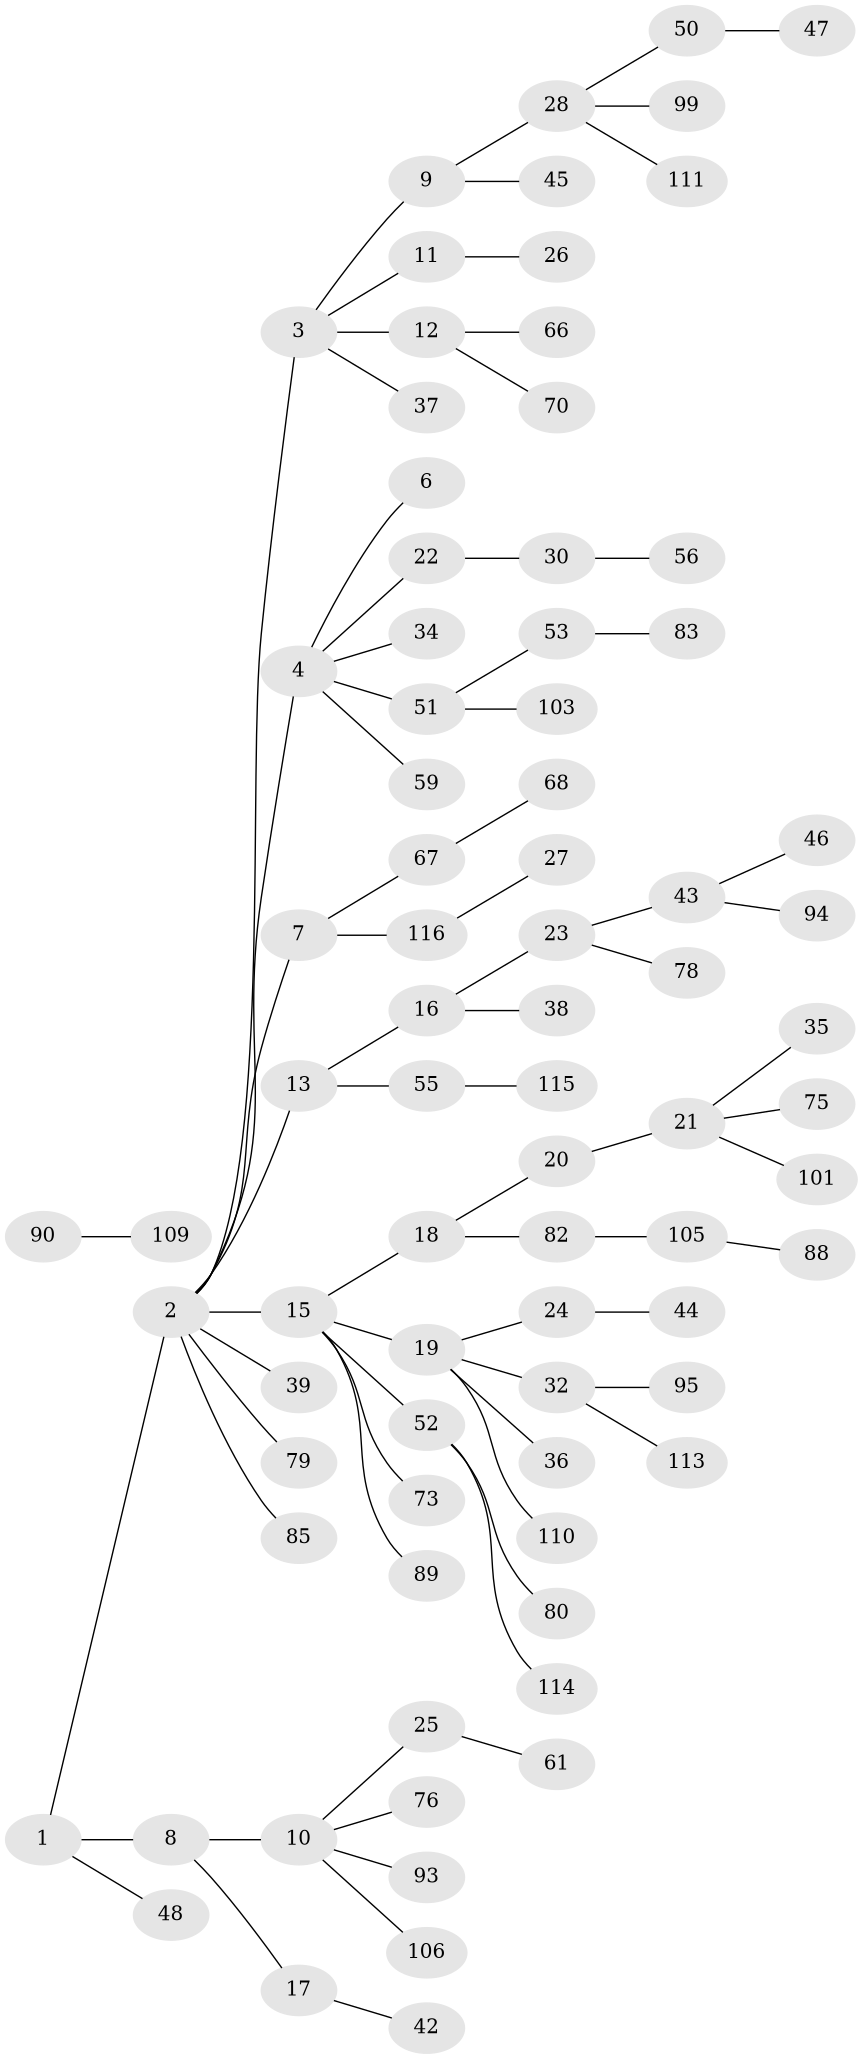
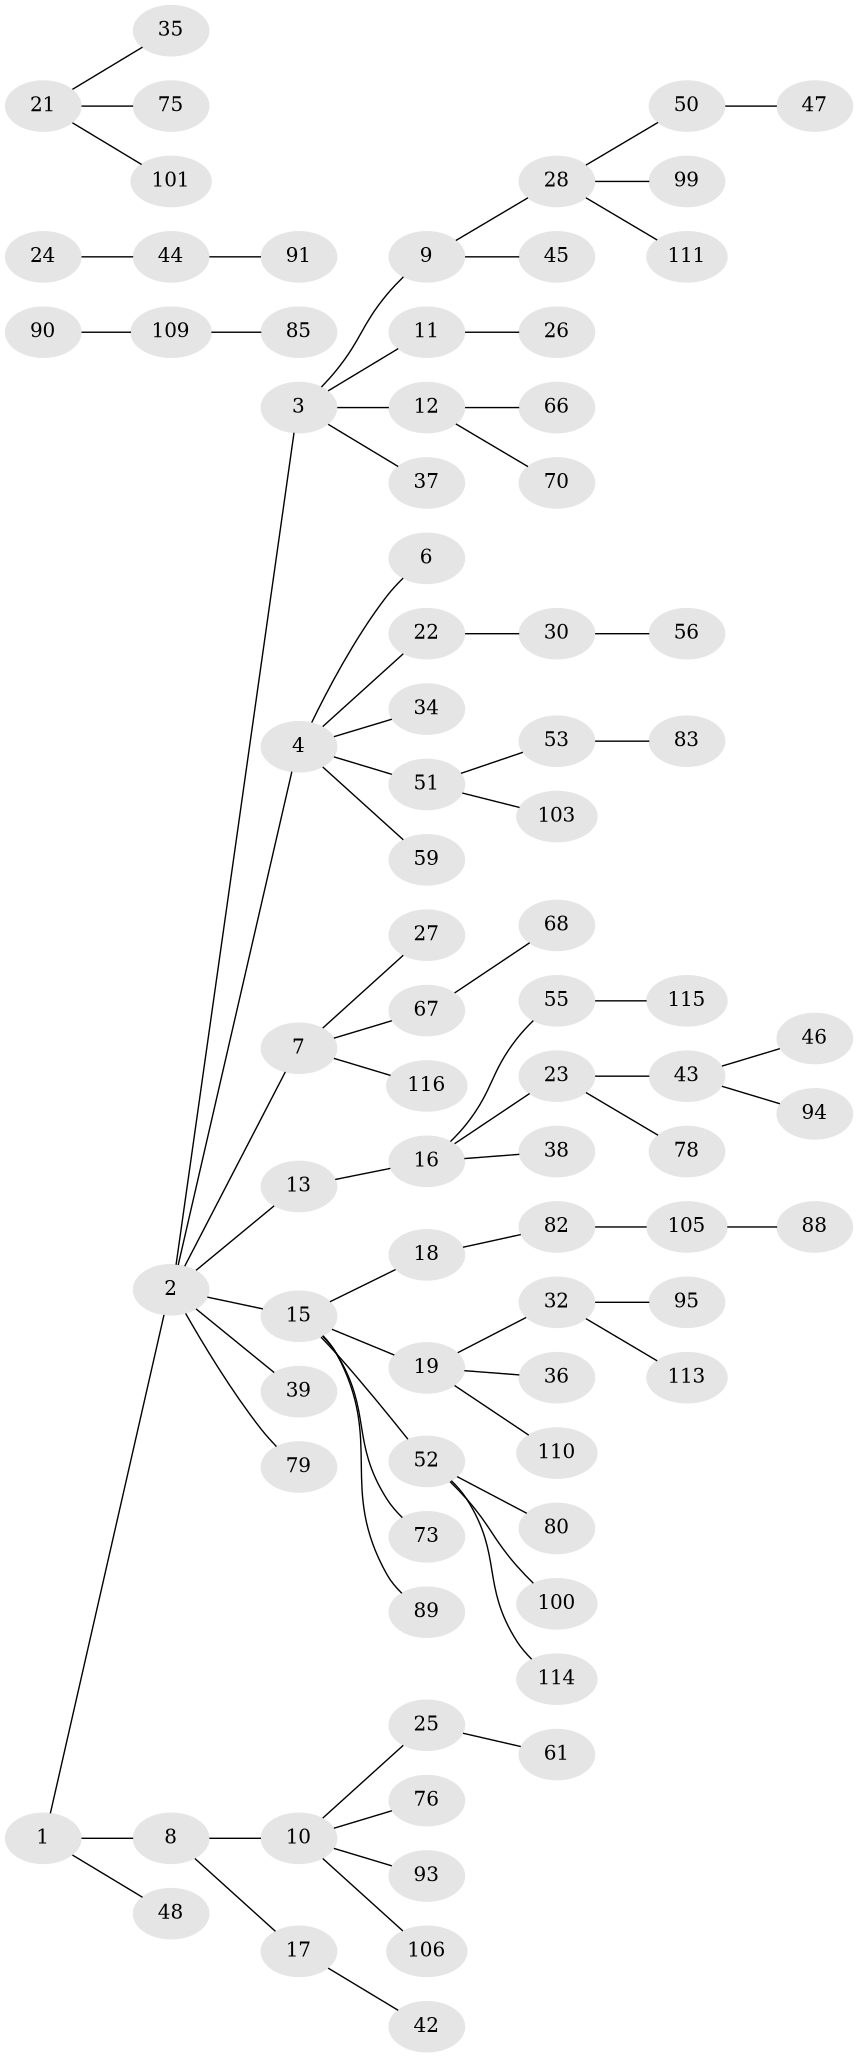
node "91": added
edge "27" -- "116": now "27" -- "7"
edge "13" -- "55": now "16" -- "55"
node "20": removed
edge "24" -- "19": removed
edge "2" -- "85": now "109" -- "85"
node "100": added
